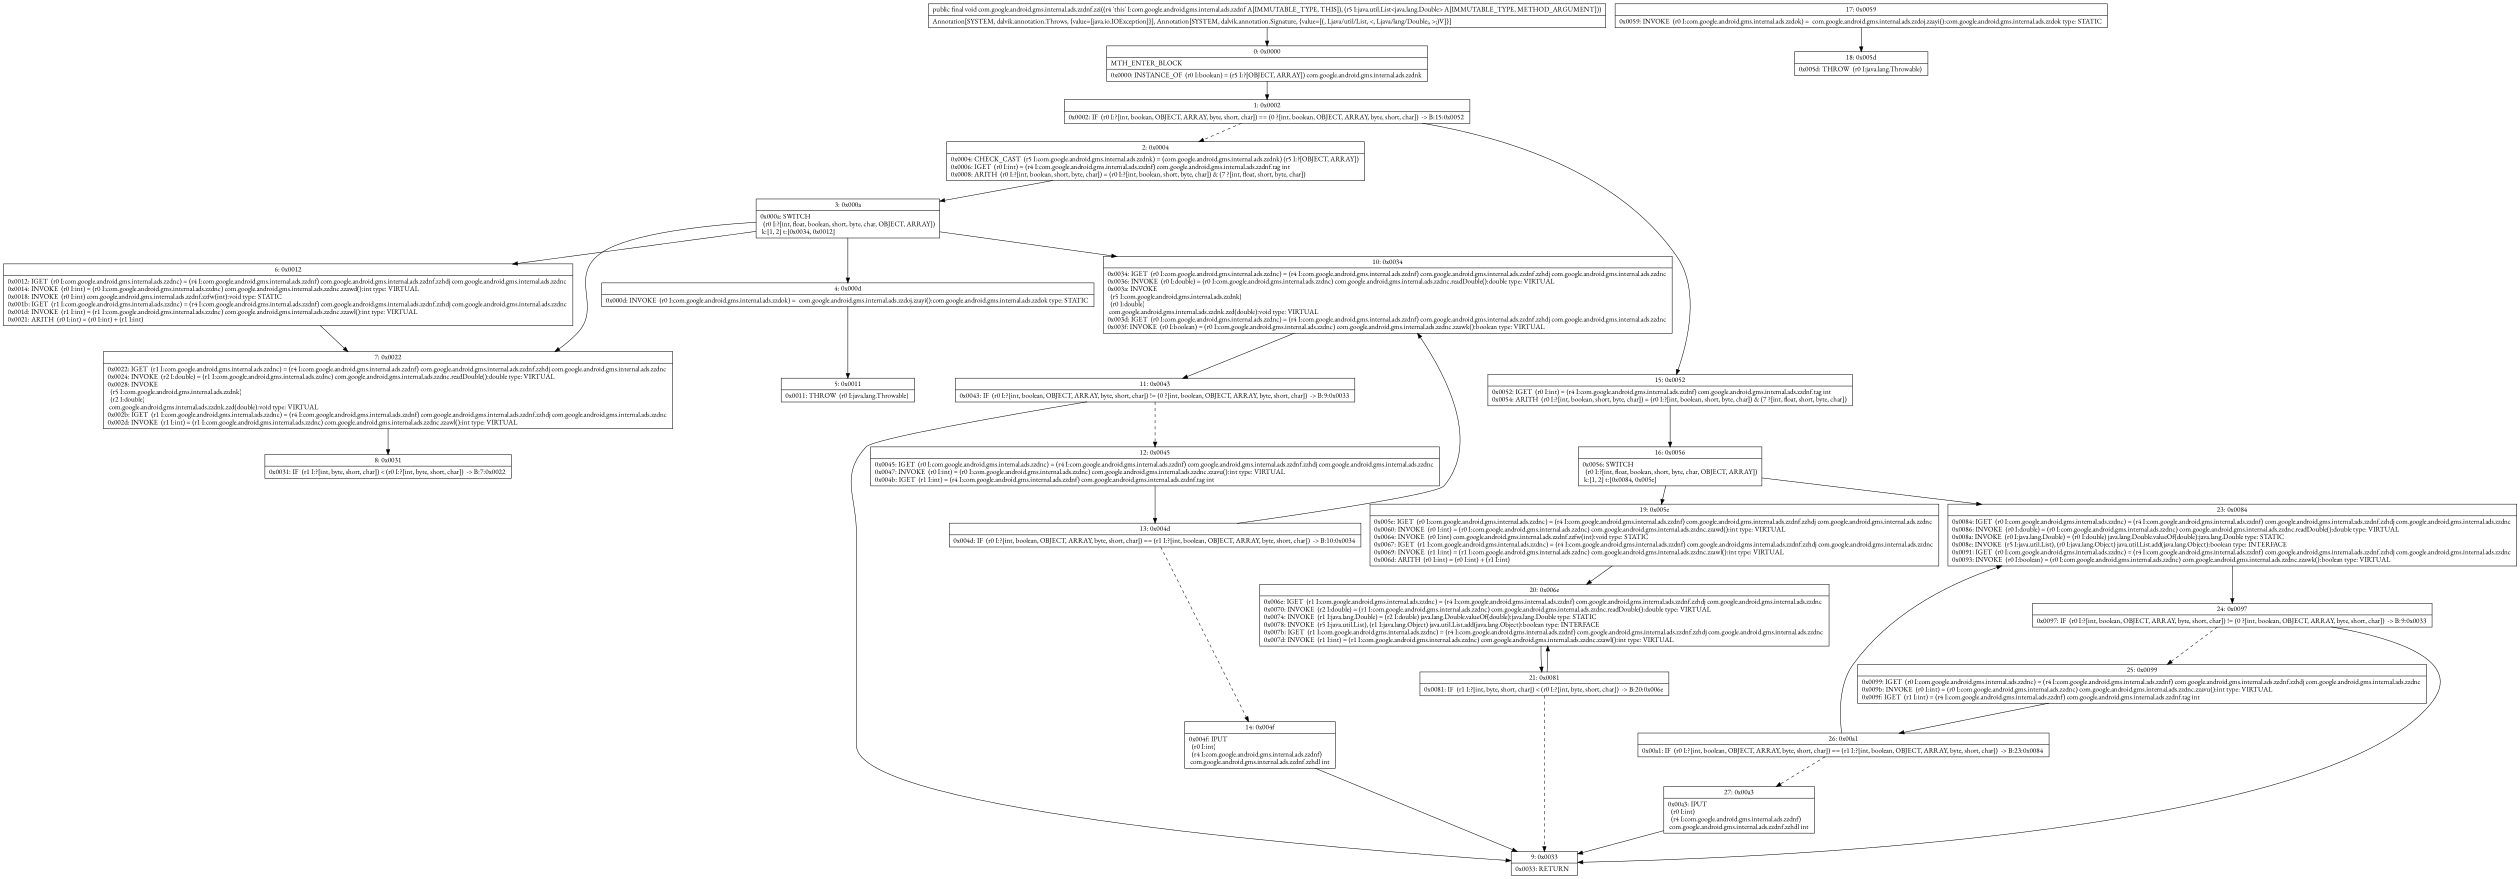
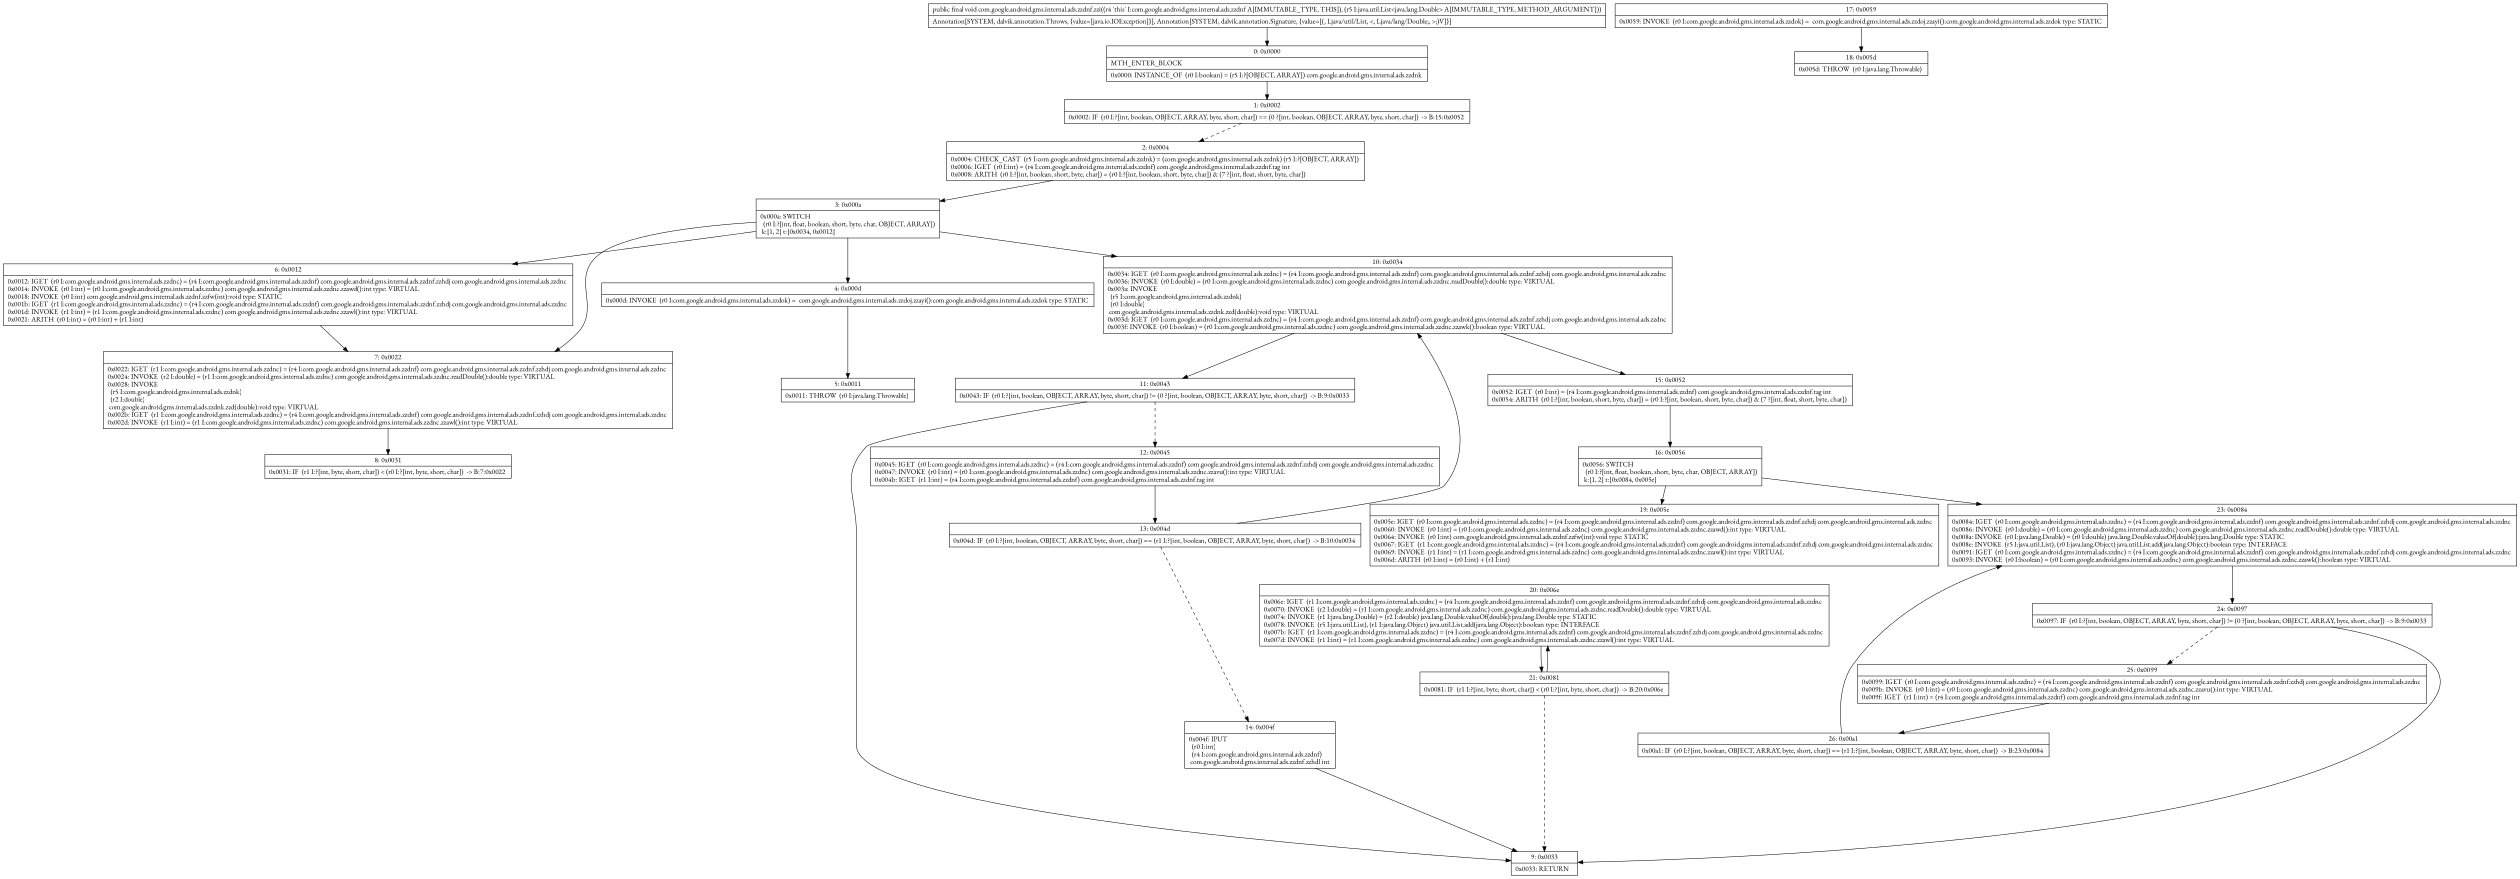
edge "1: 0x0002" -> "15: 0x0052": now "10: 0x0034" -> "15: 0x0052"
edge "19: 0x005e" -> "20: 0x006e": removed
node "27: 0x00a3": removed
